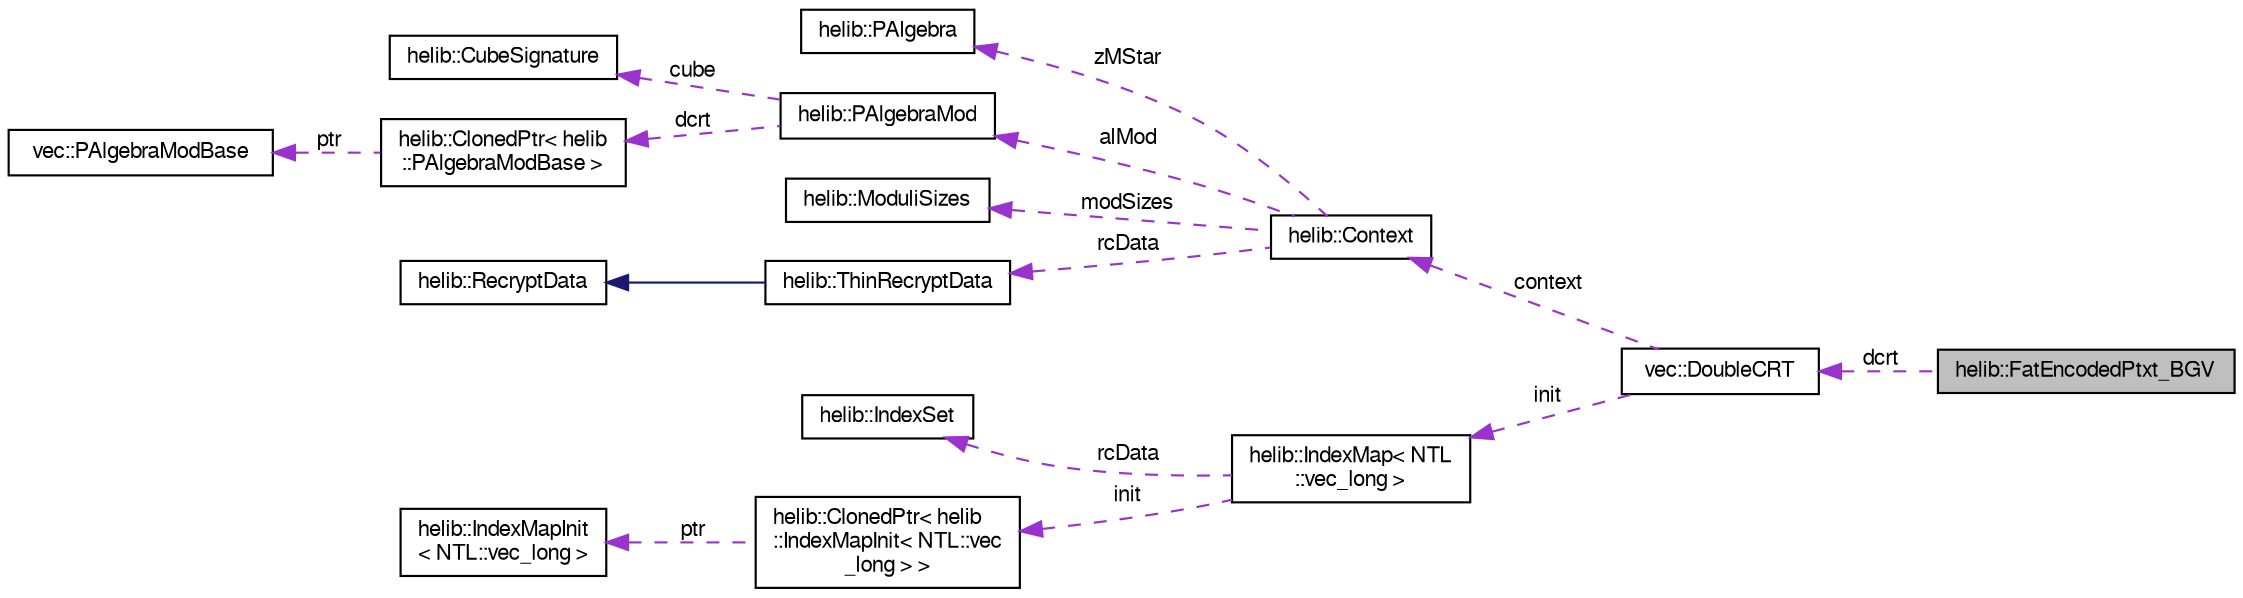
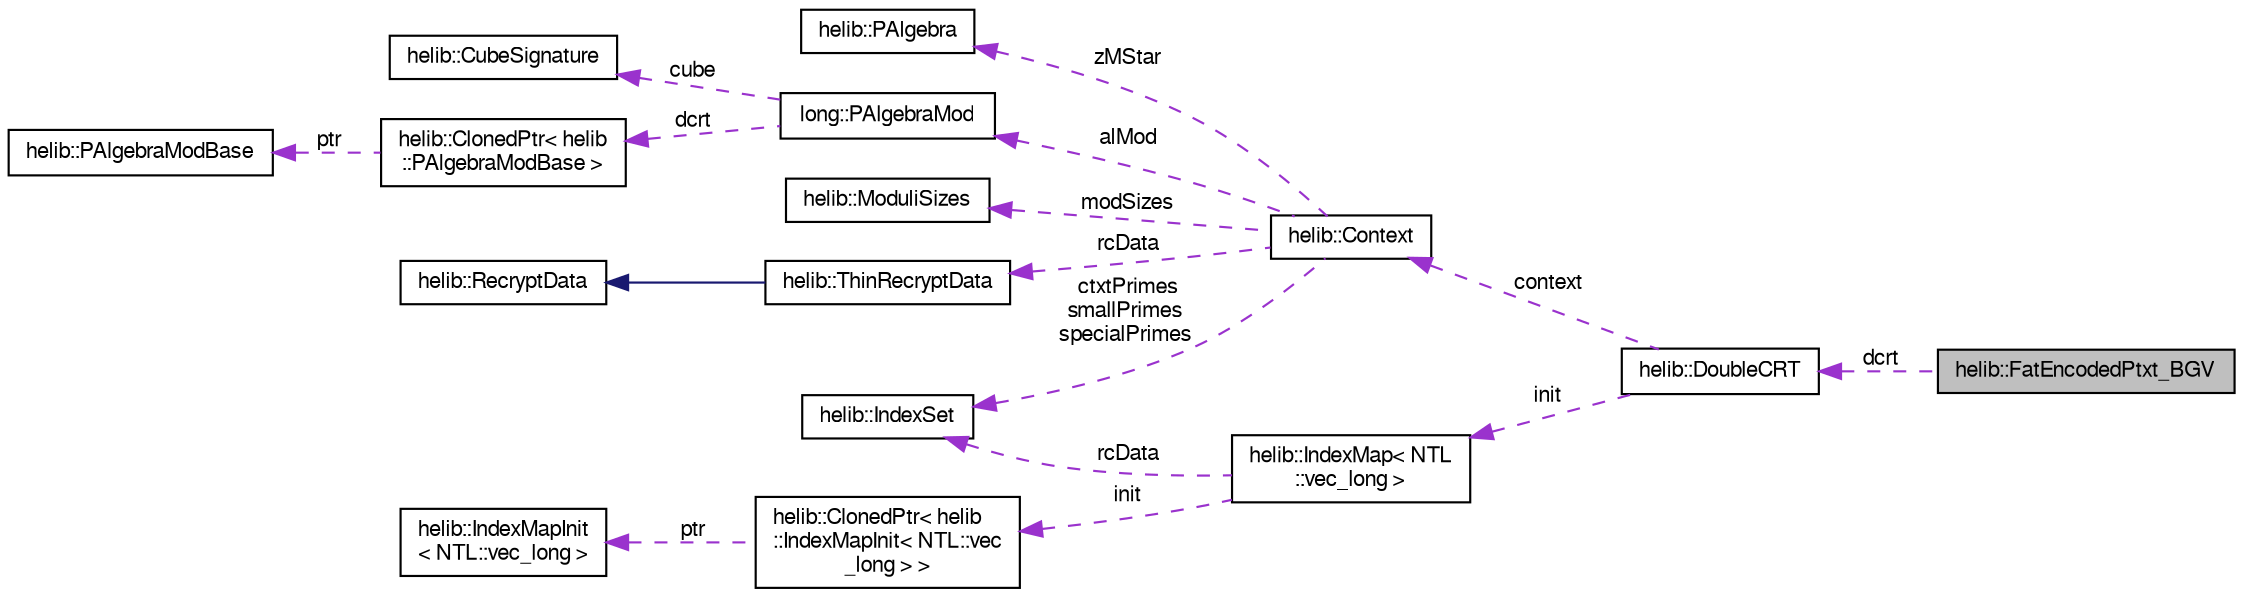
node "helib::PAlgebraMod": label "helib::PAlgebraMod" -> "long::PAlgebraMod"
node "vec::PAlgebraModBase": label "vec::PAlgebraModBase" -> "helib::PAlgebraModBase"
edge "helib::Context" -> "helib::IndexSet": added, label "ctxtPrimes smallPrimes specialPrimes"
node "vec::DoubleCRT": label "vec::DoubleCRT" -> "helib::DoubleCRT"
